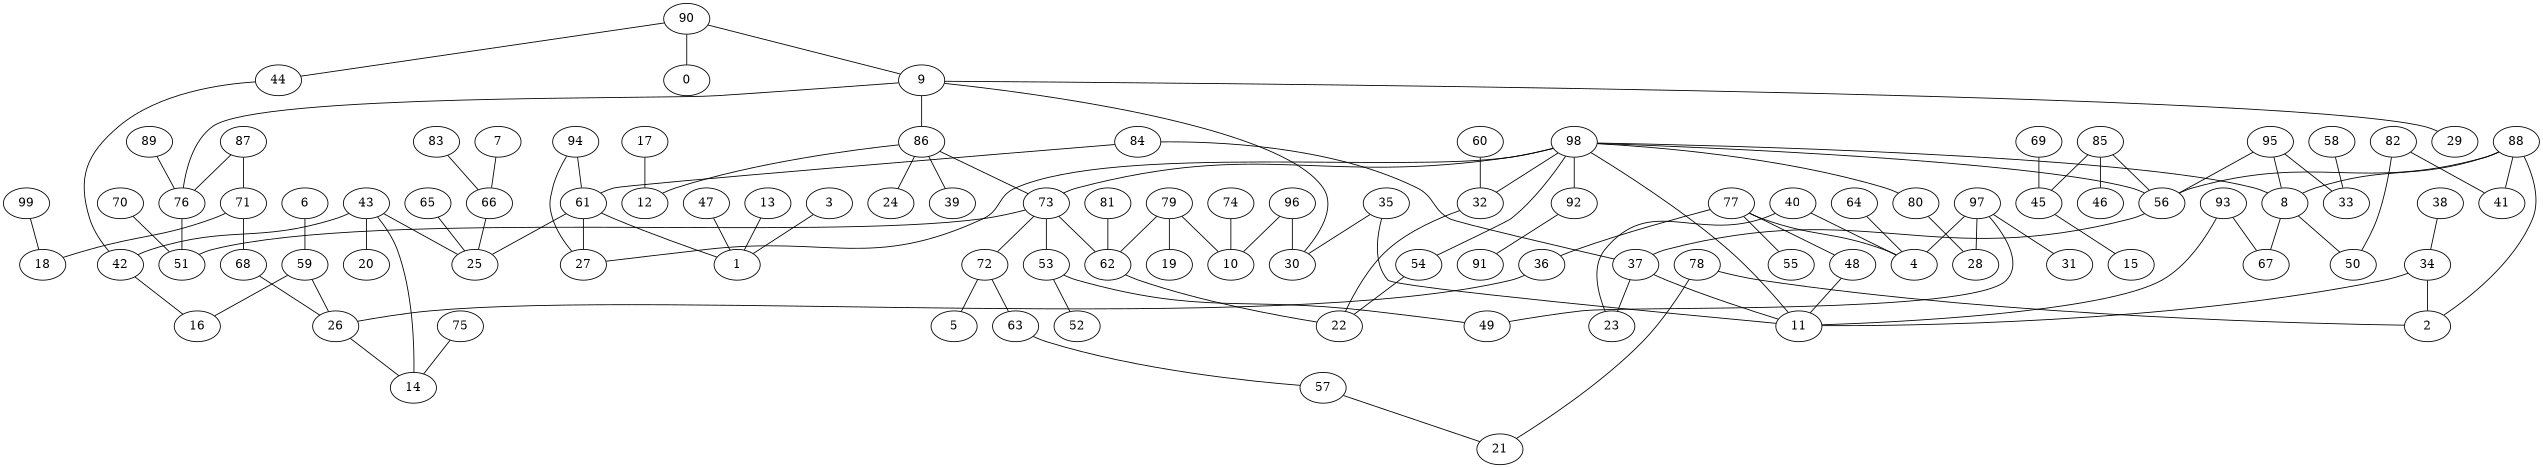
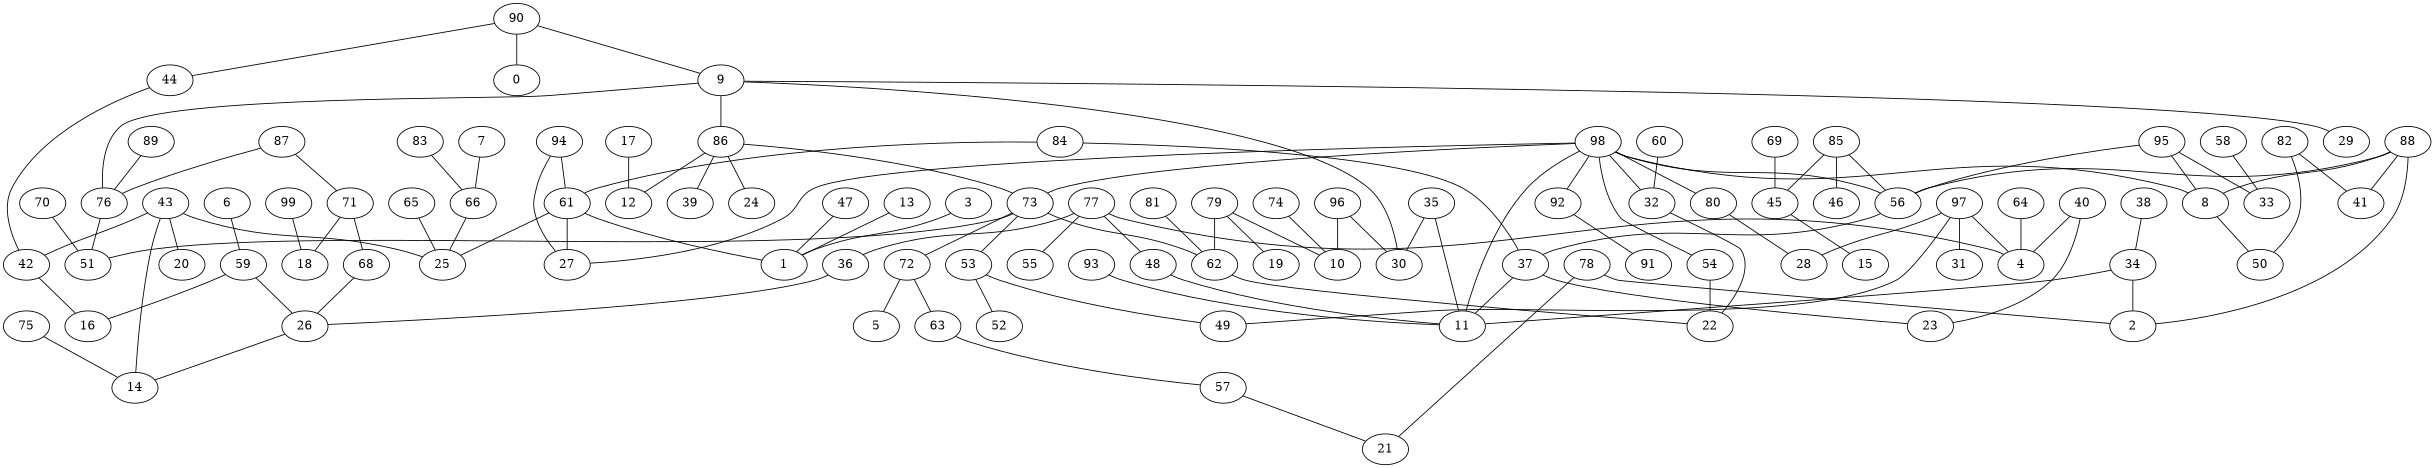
node "67": removed
